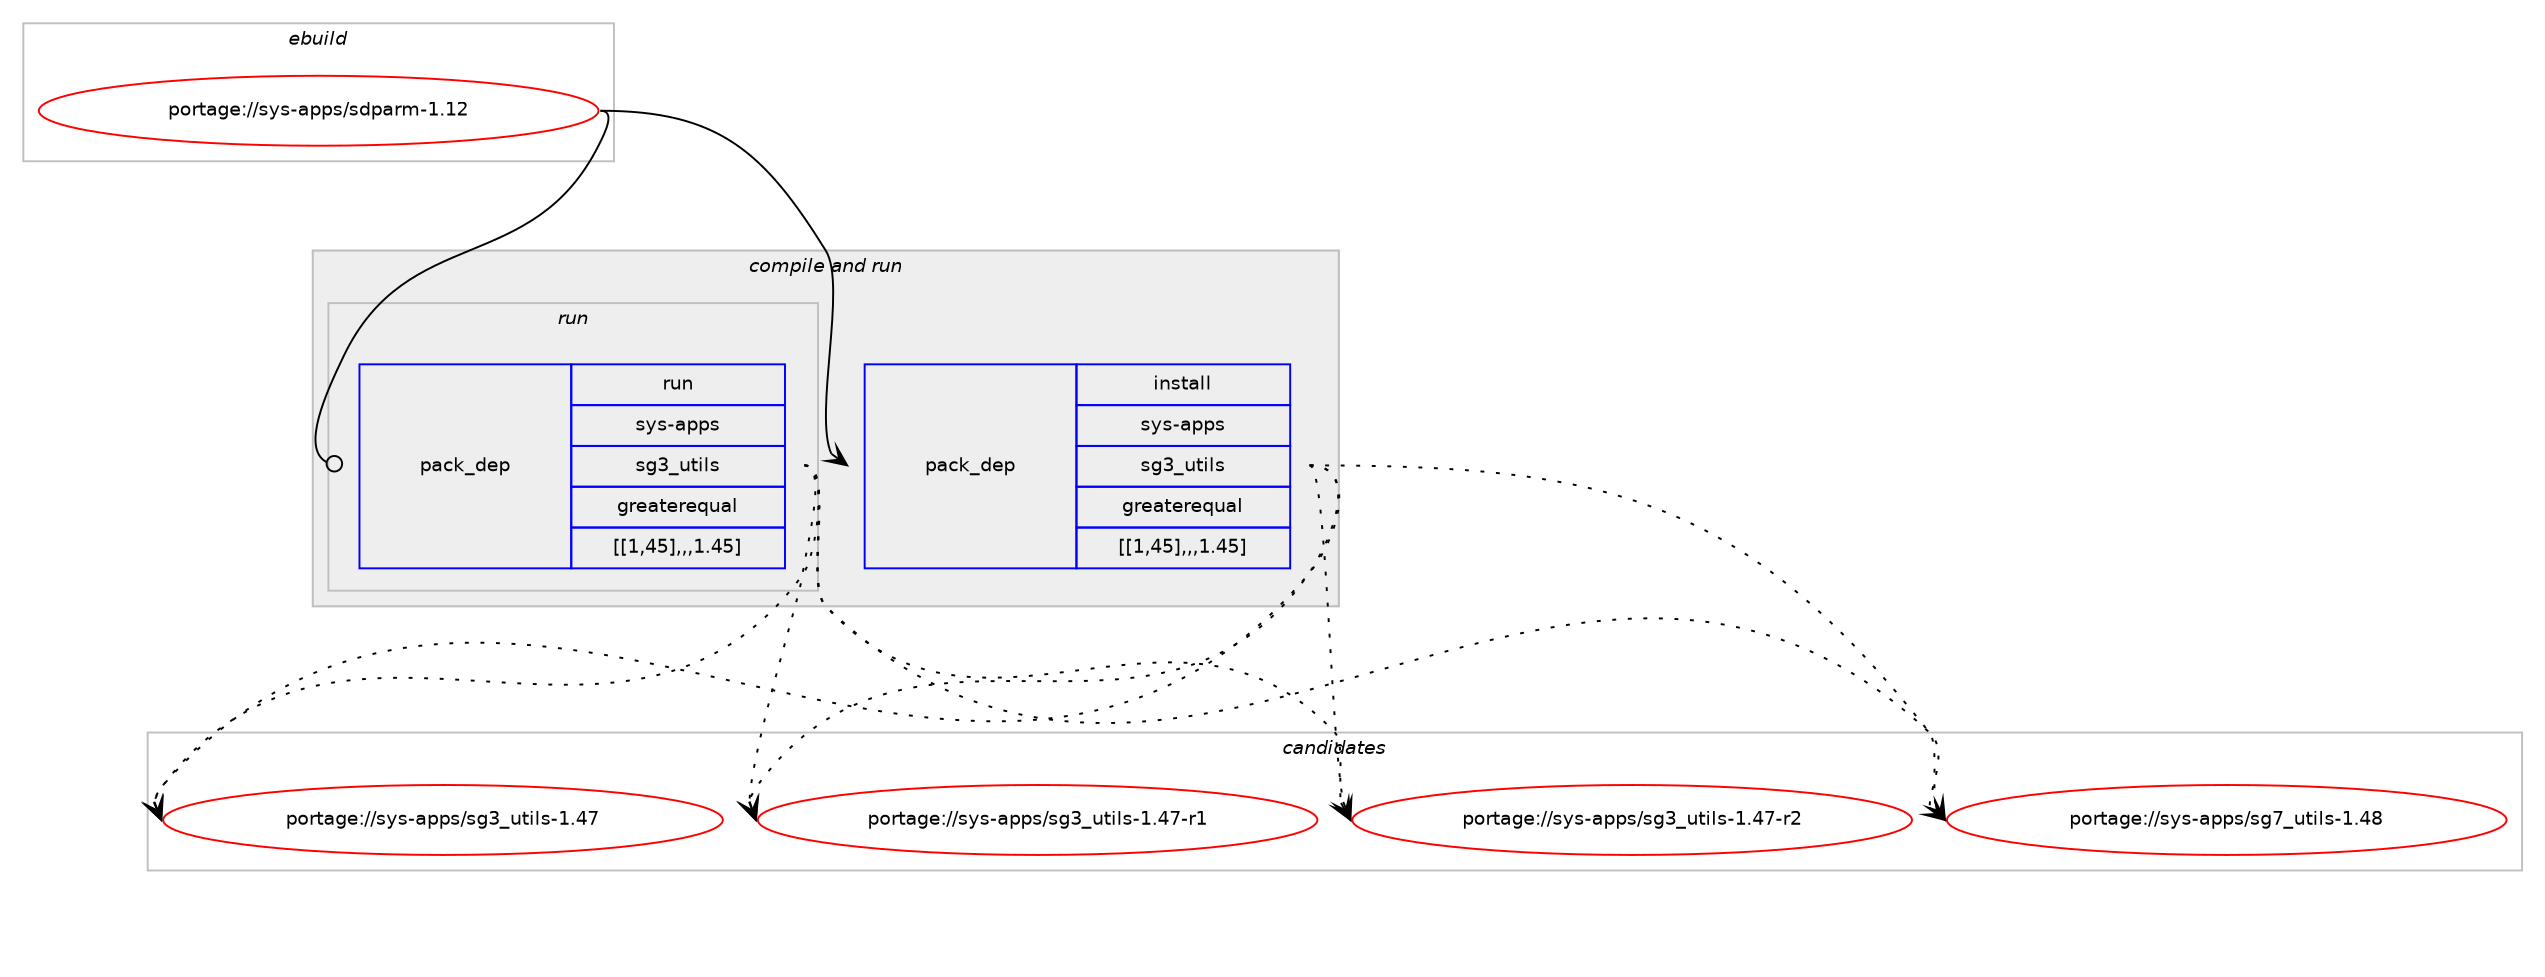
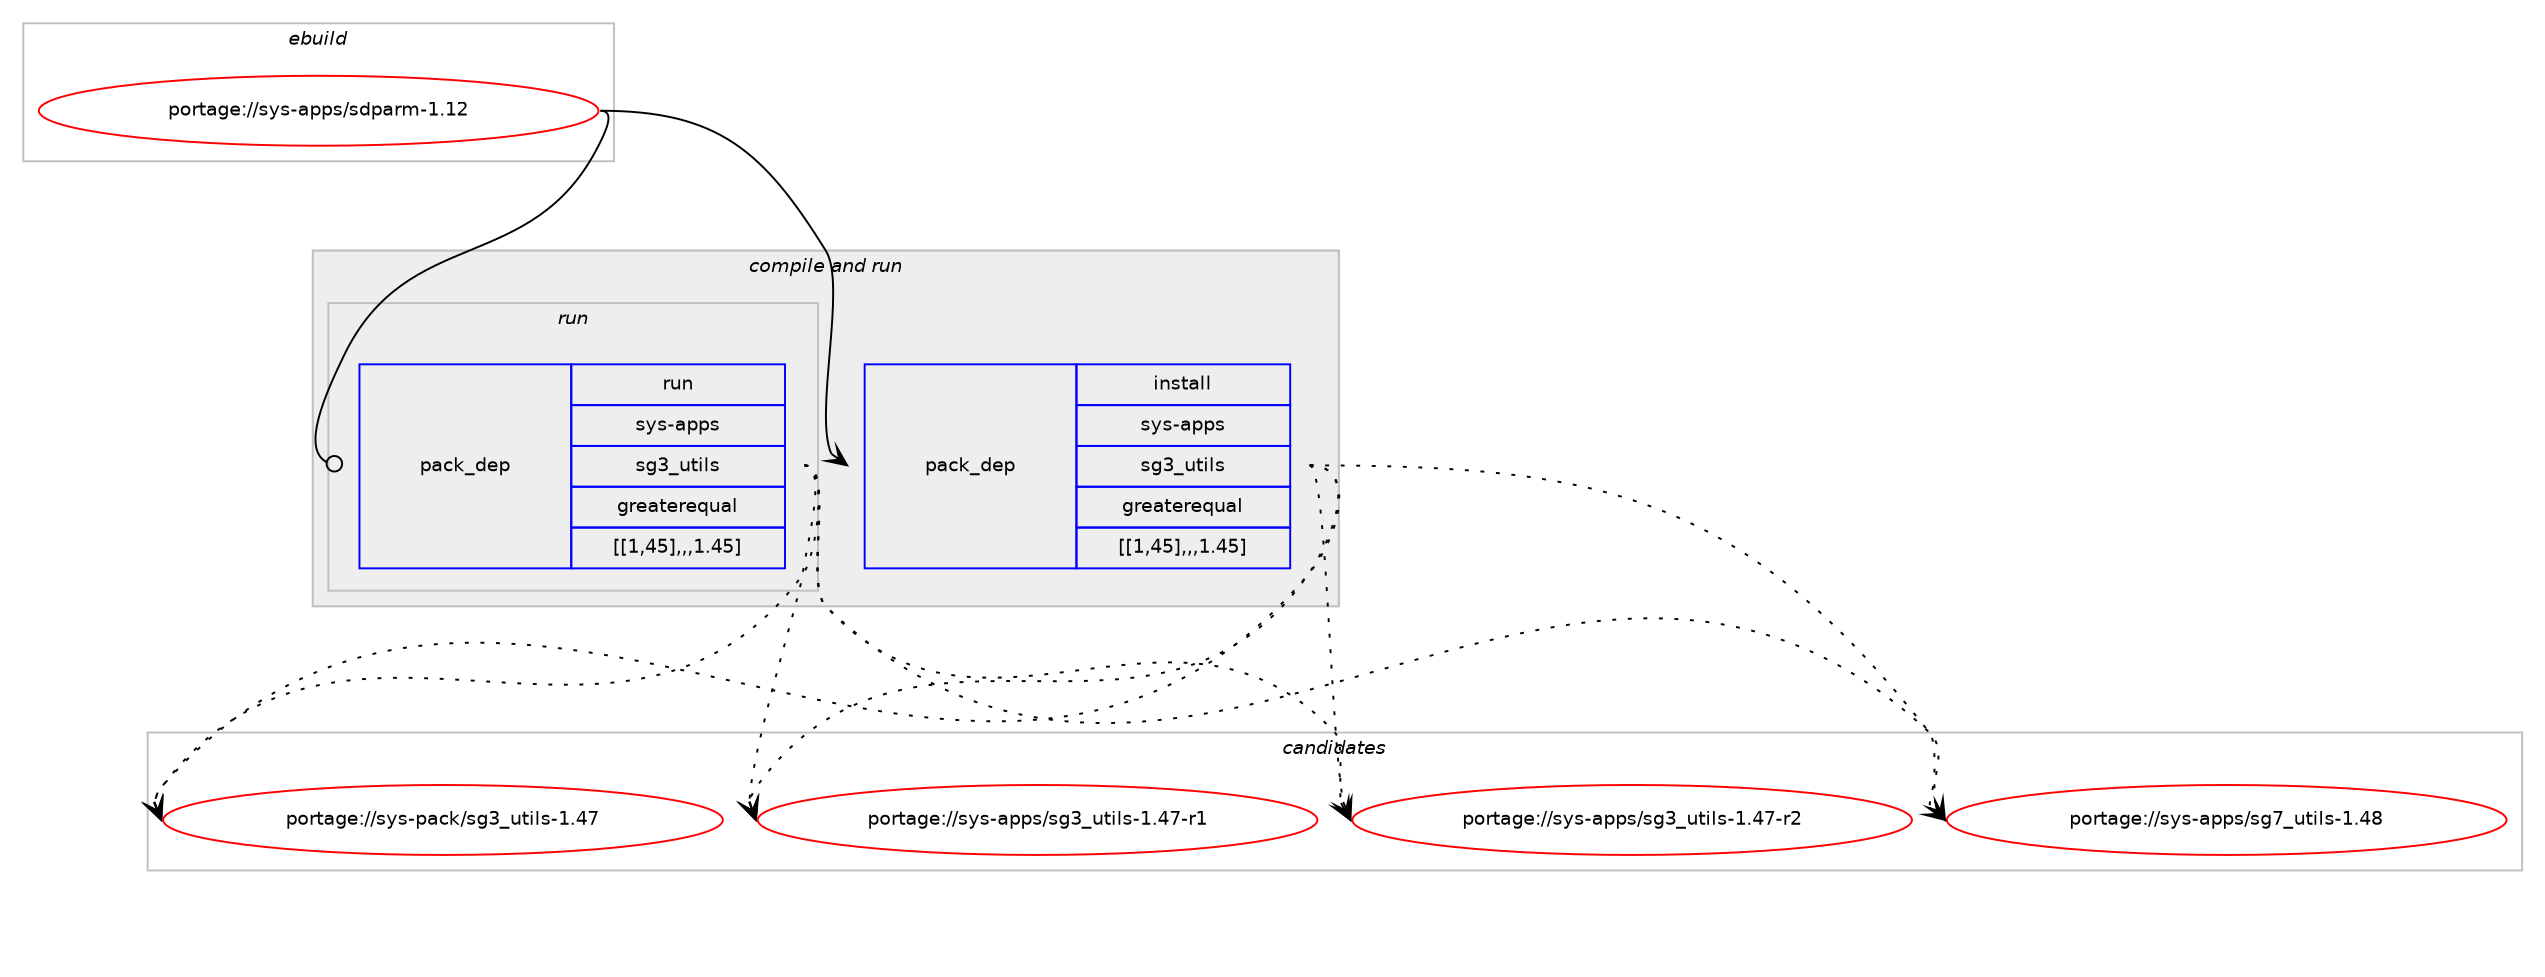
node "portage://sys-apps/sg3_utils-1.47": label "portage://sys-apps/sg3_utils-1.47" -> "portage://sys-pack/sg3_utils-1.47"
